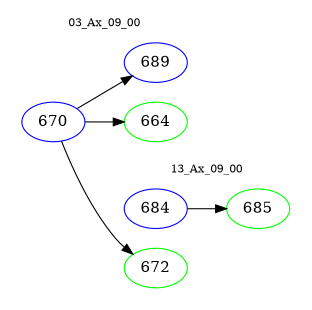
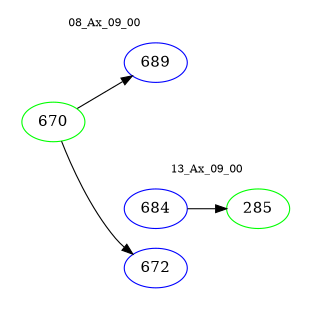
cluster "03_Ax_09_00": label "03_Ax_09_00" -> "08_Ax_09_00"
node "670": color blue -> green
node "664": removed
node "685": label "685" -> "285"
node "672": color green -> blue
